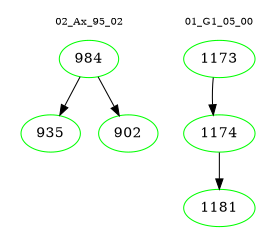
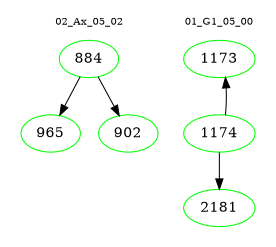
cluster "02_Ax_95_02": label "02_Ax_95_02" -> "02_Ax_05_02"
node "984": label "984" -> "884"
edge "1173" -> "1174": reversed
node "935": label "935" -> "965"
node "1181": label "1181" -> "2181"
